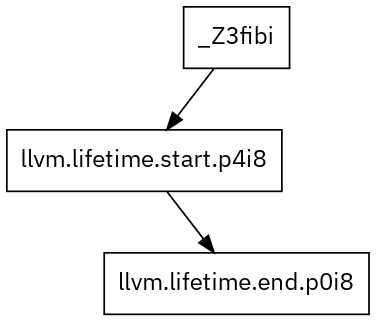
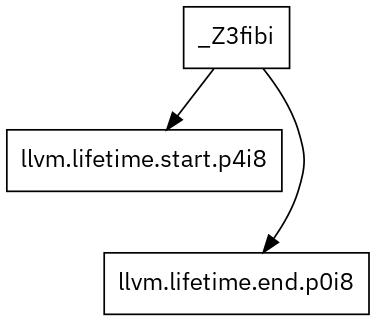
edge "llvm.lifetime.start.p4i8" -> "llvm.lifetime.end.p0i8": now "_Z3fibi" -> "llvm.lifetime.end.p0i8"
